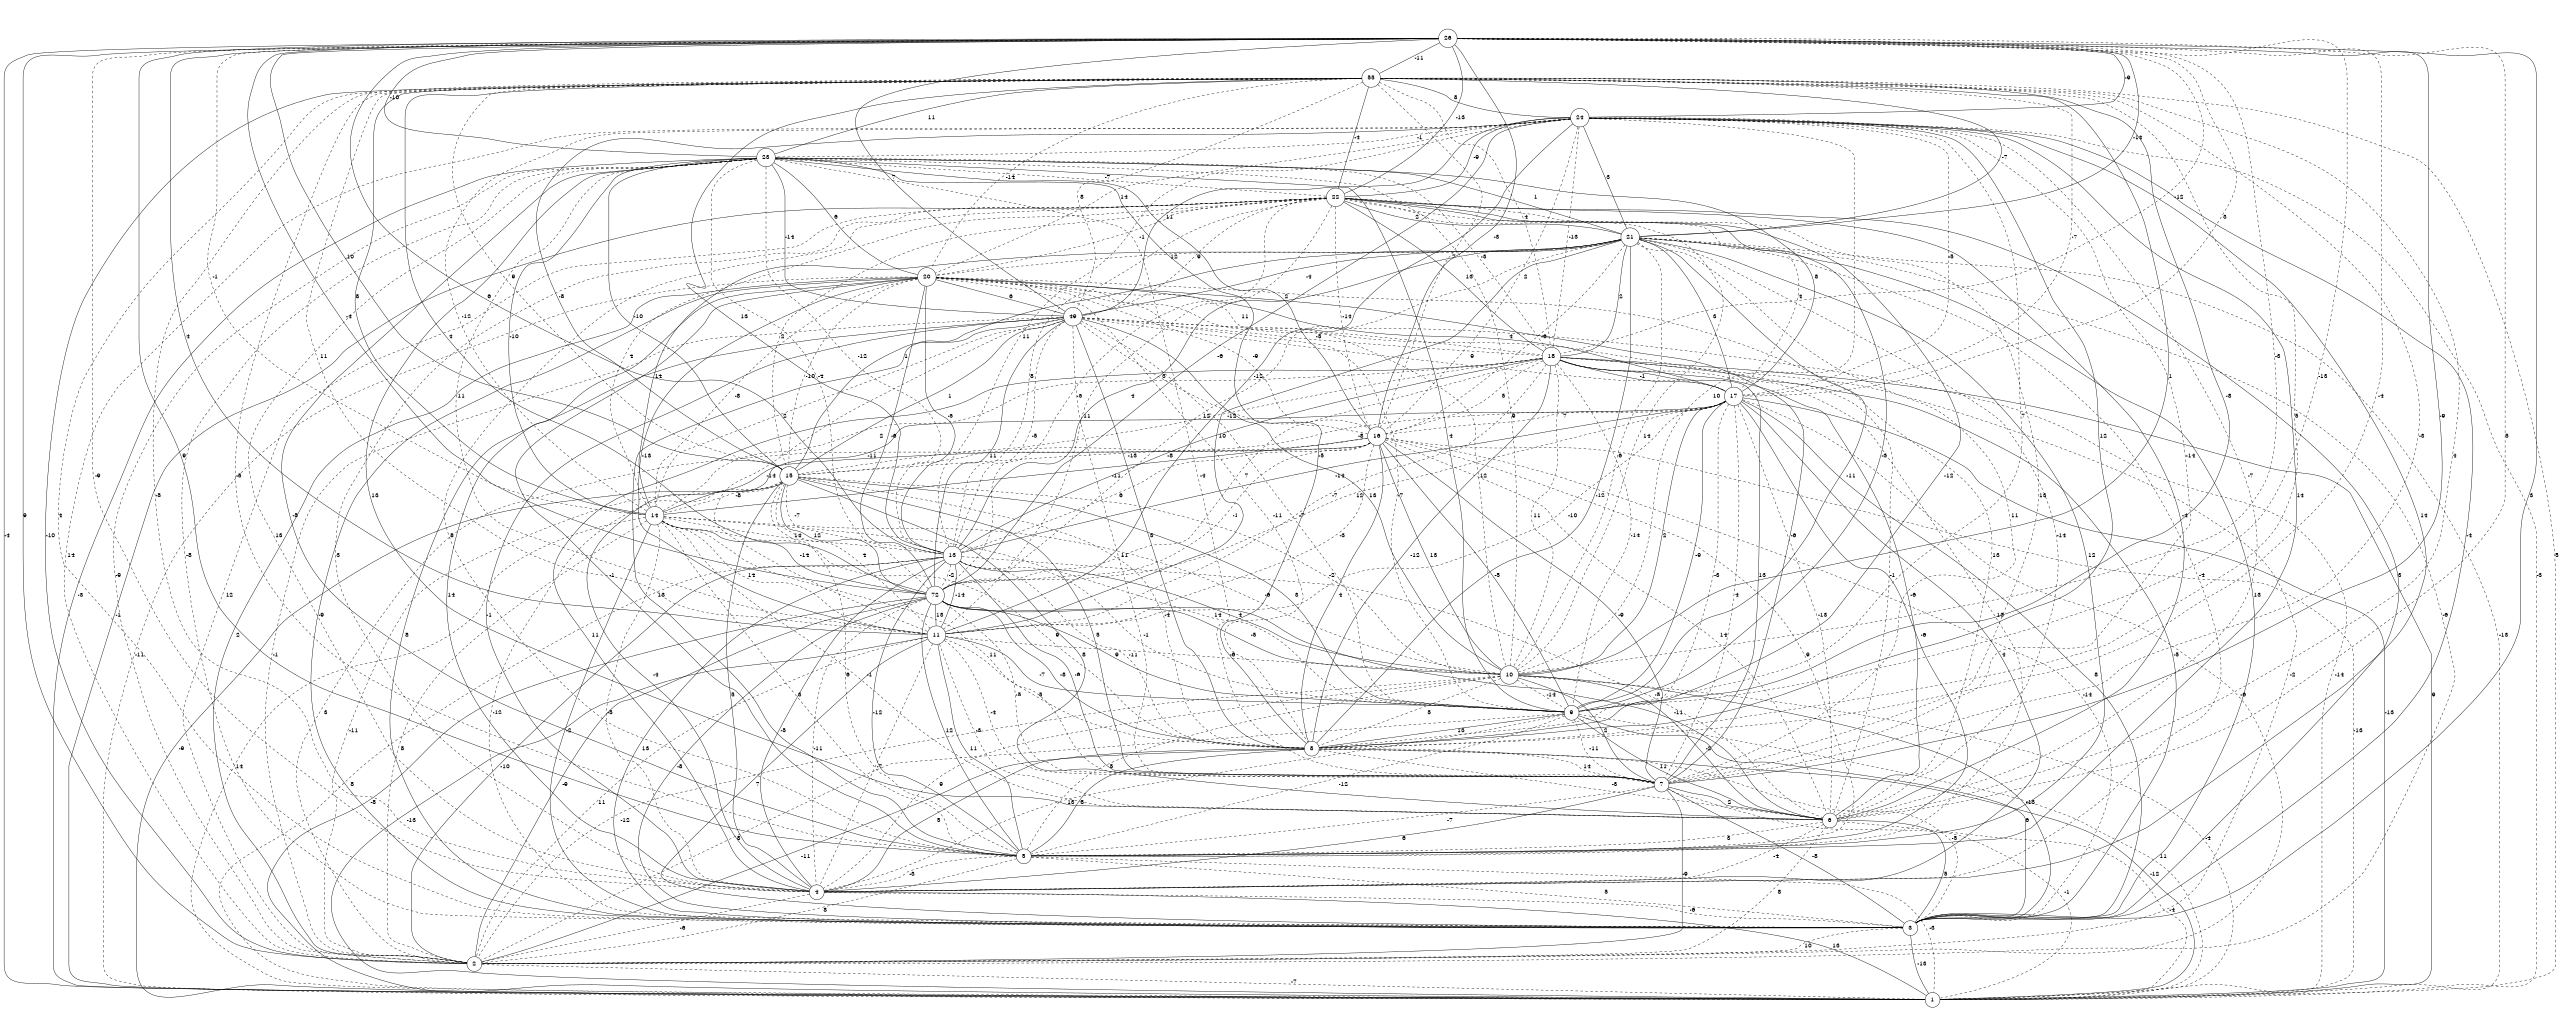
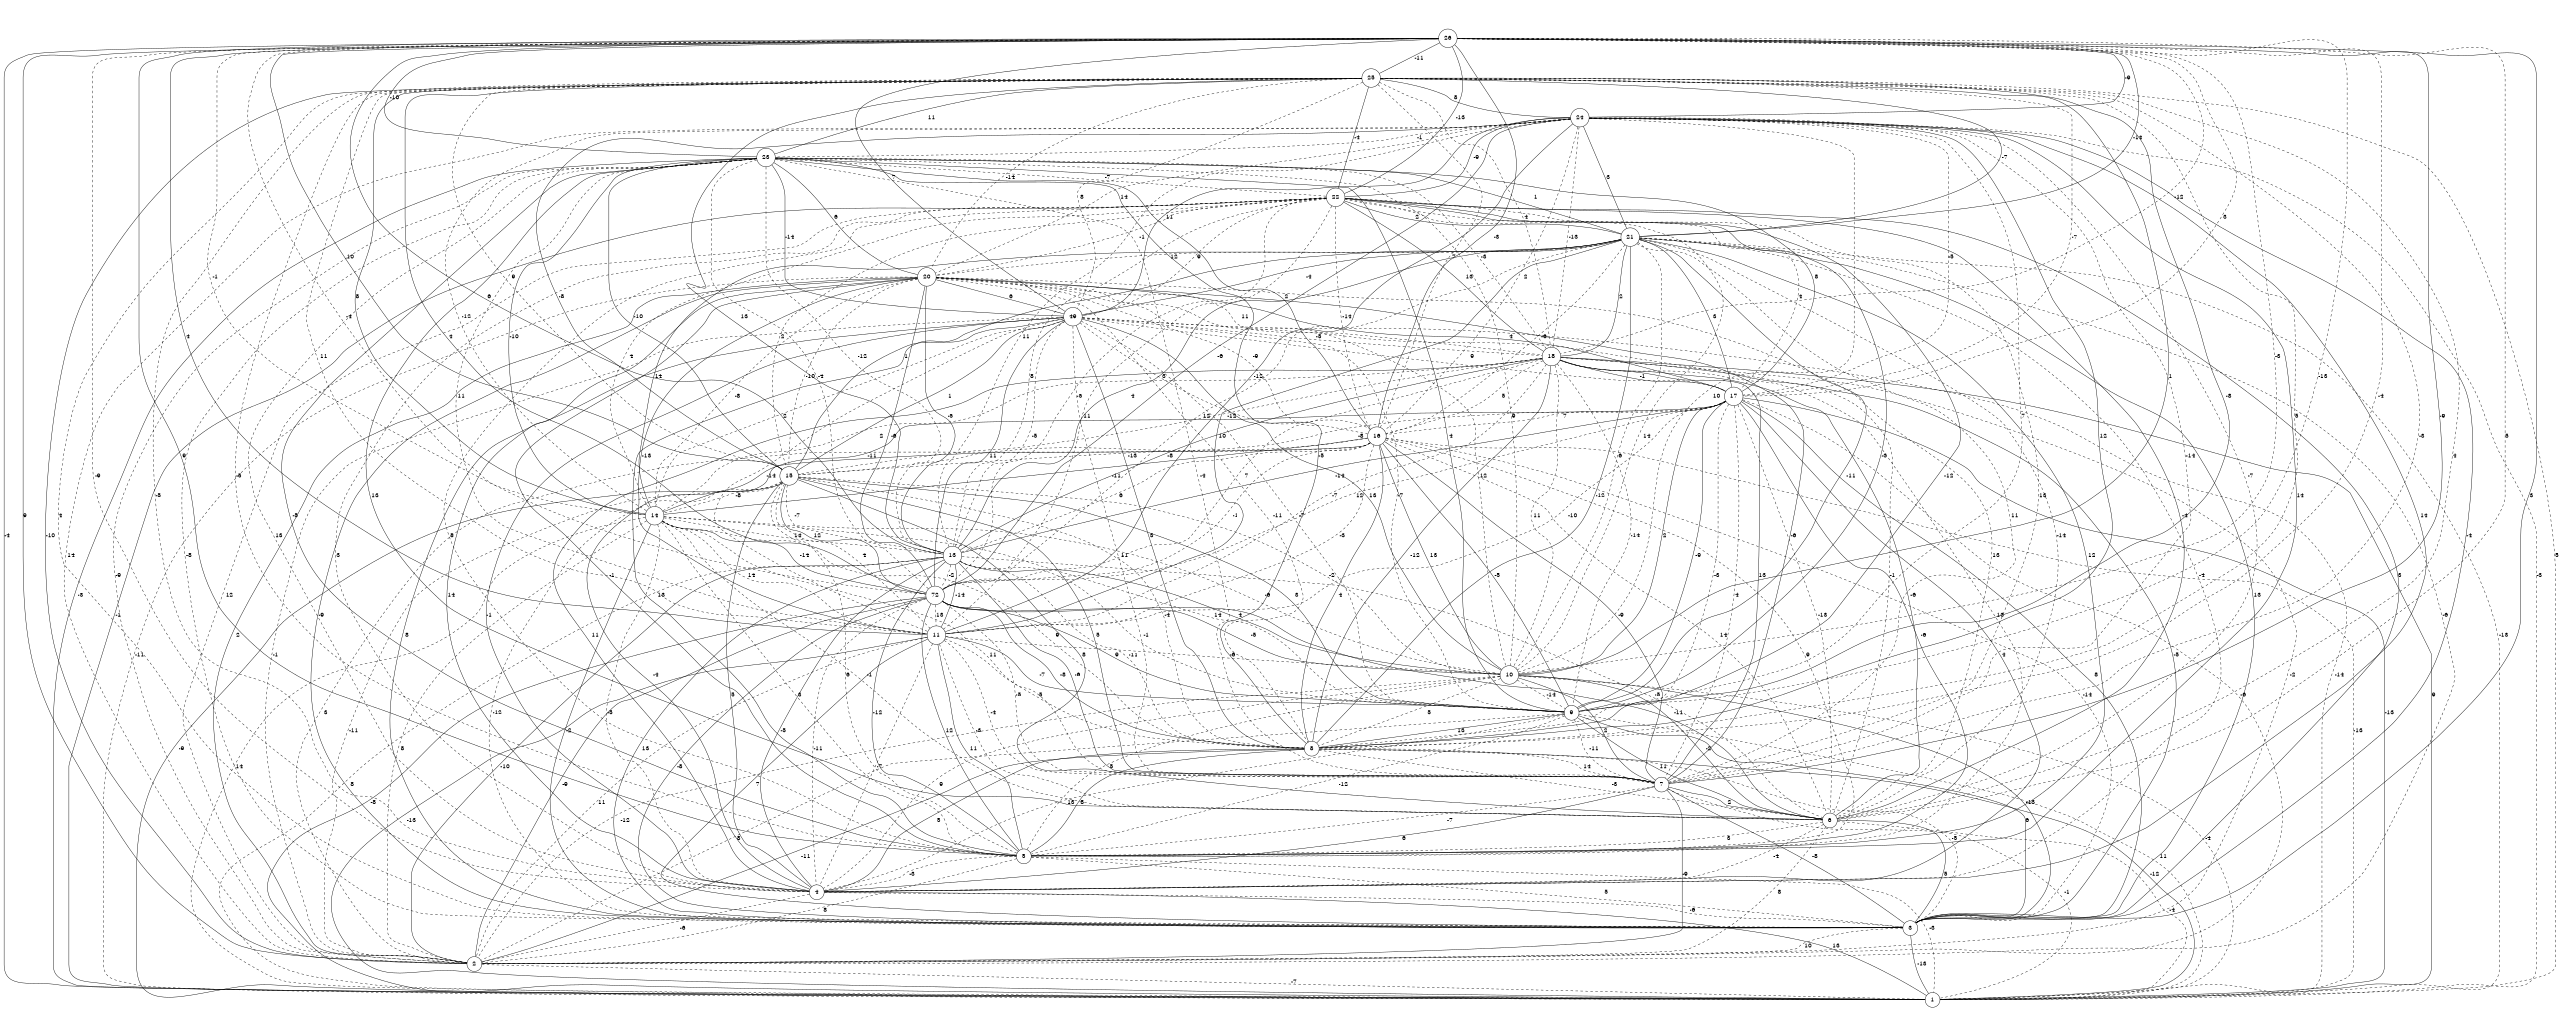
edge "26" -- "72": style solid -> dashed
node "55": label "55" -> "25"
edge "72" -- "11": style solid -> dashed
